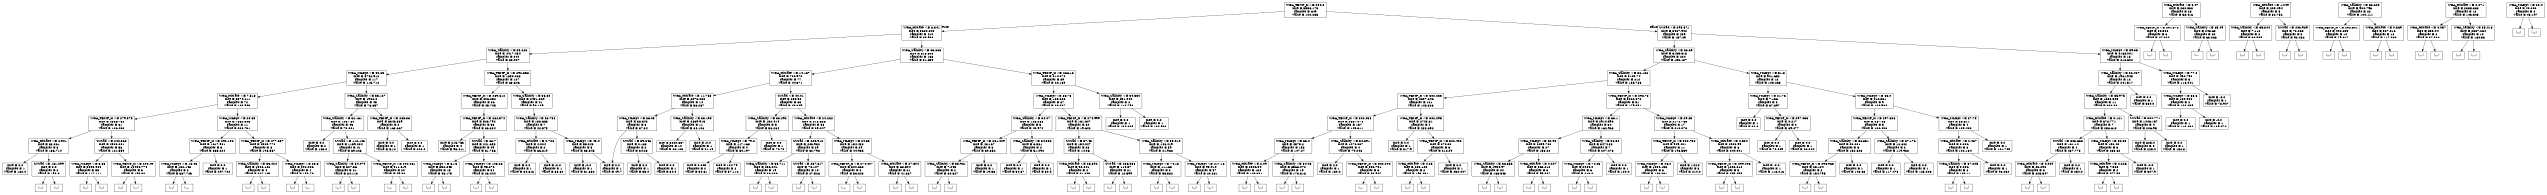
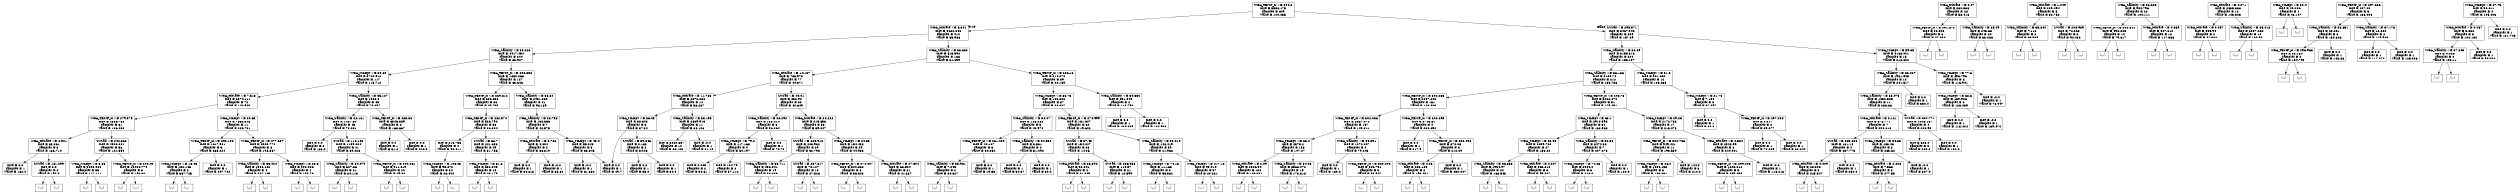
node "WOA_MLDpt <= 65.0 mse = 412.331 samples = 9 value = 120.904": removed
edge "SWrad <= 68.7 mse = 241.653 samples = 49 value = 31.756" -> "WOA_MLDpt <= 106.25 mse = 95.872 samples = 34 value = 26.444": now "mse = 215.753 samples = 4 value = 93.411" -> "WOA_MLDpt <= 106.25 mse = 95.872 samples = 34 value = 26.444"
